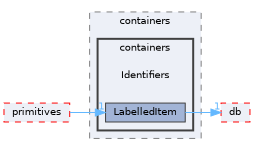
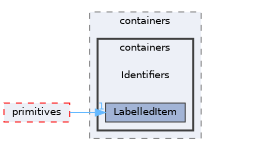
node "db": removed
